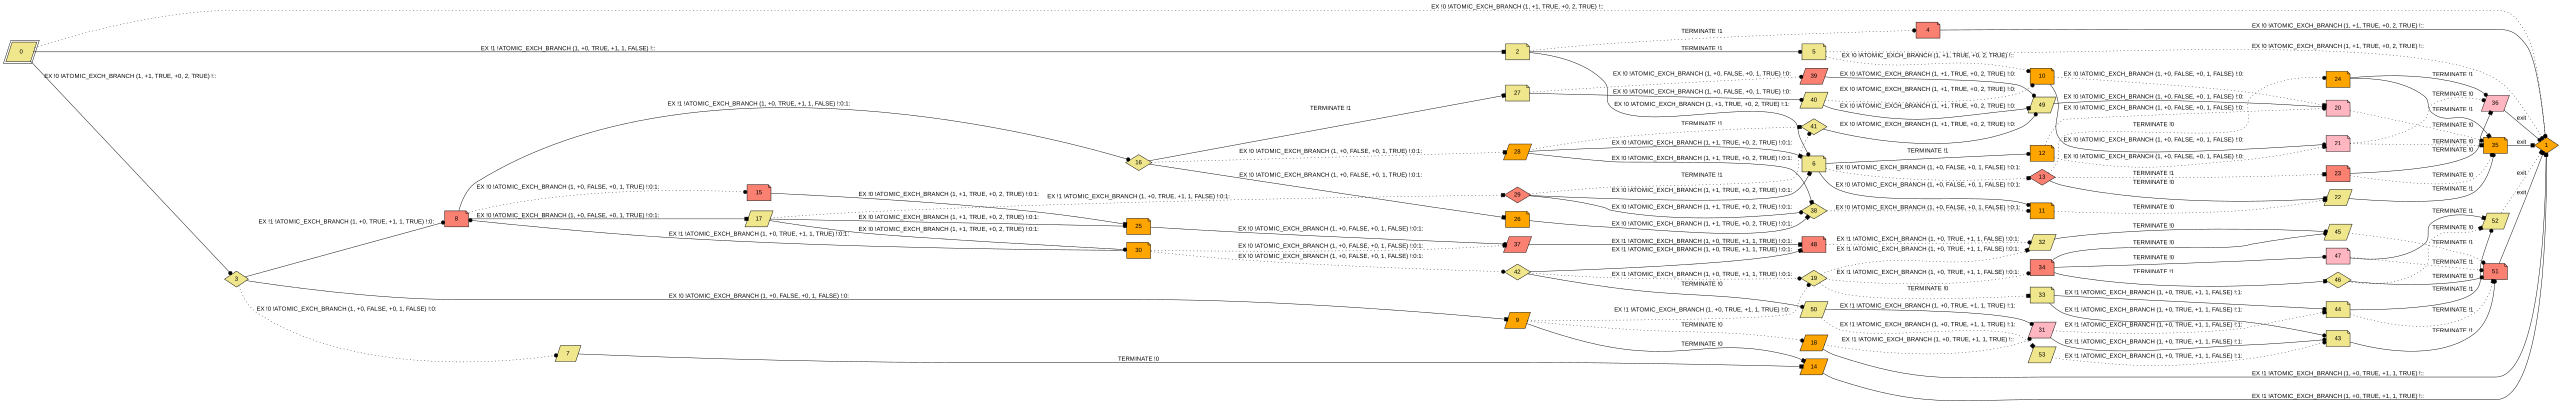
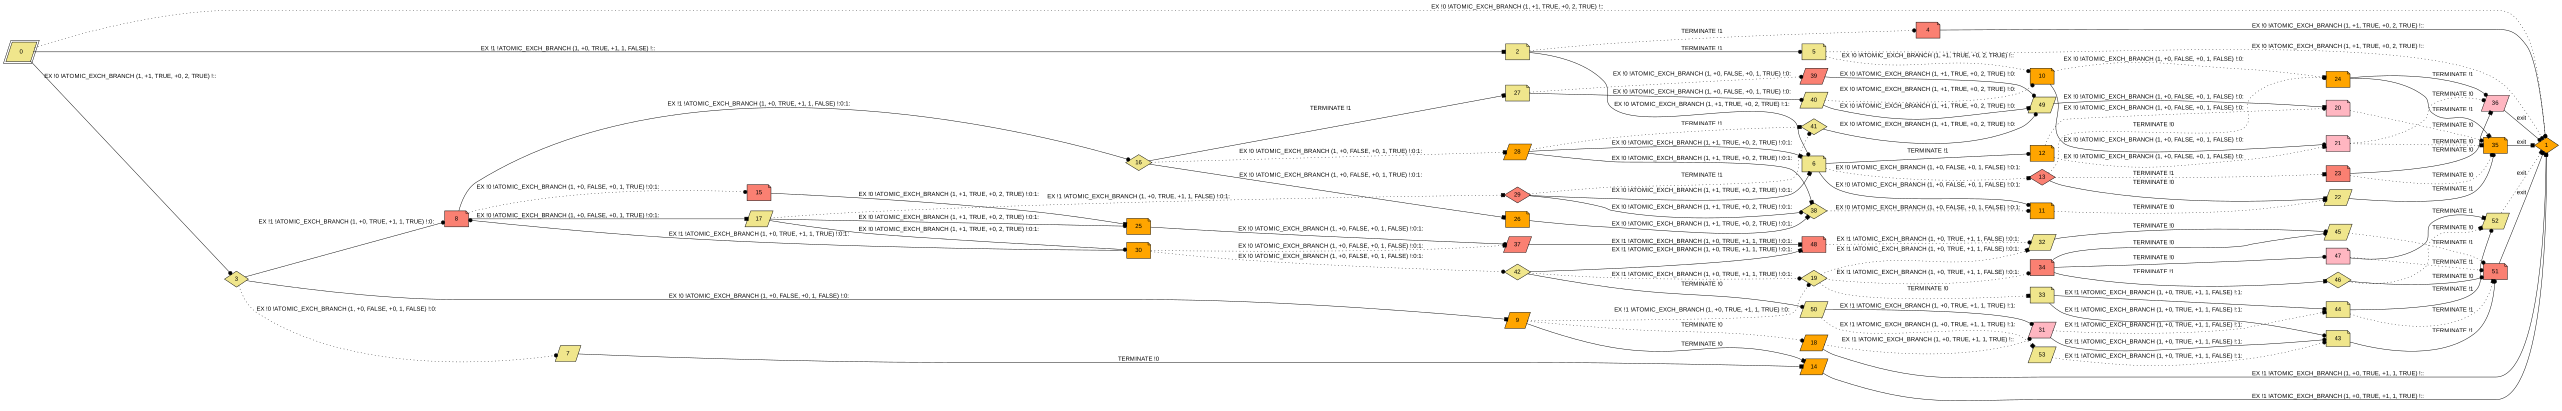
edge "10" -> "20": now "10" -> "24"
